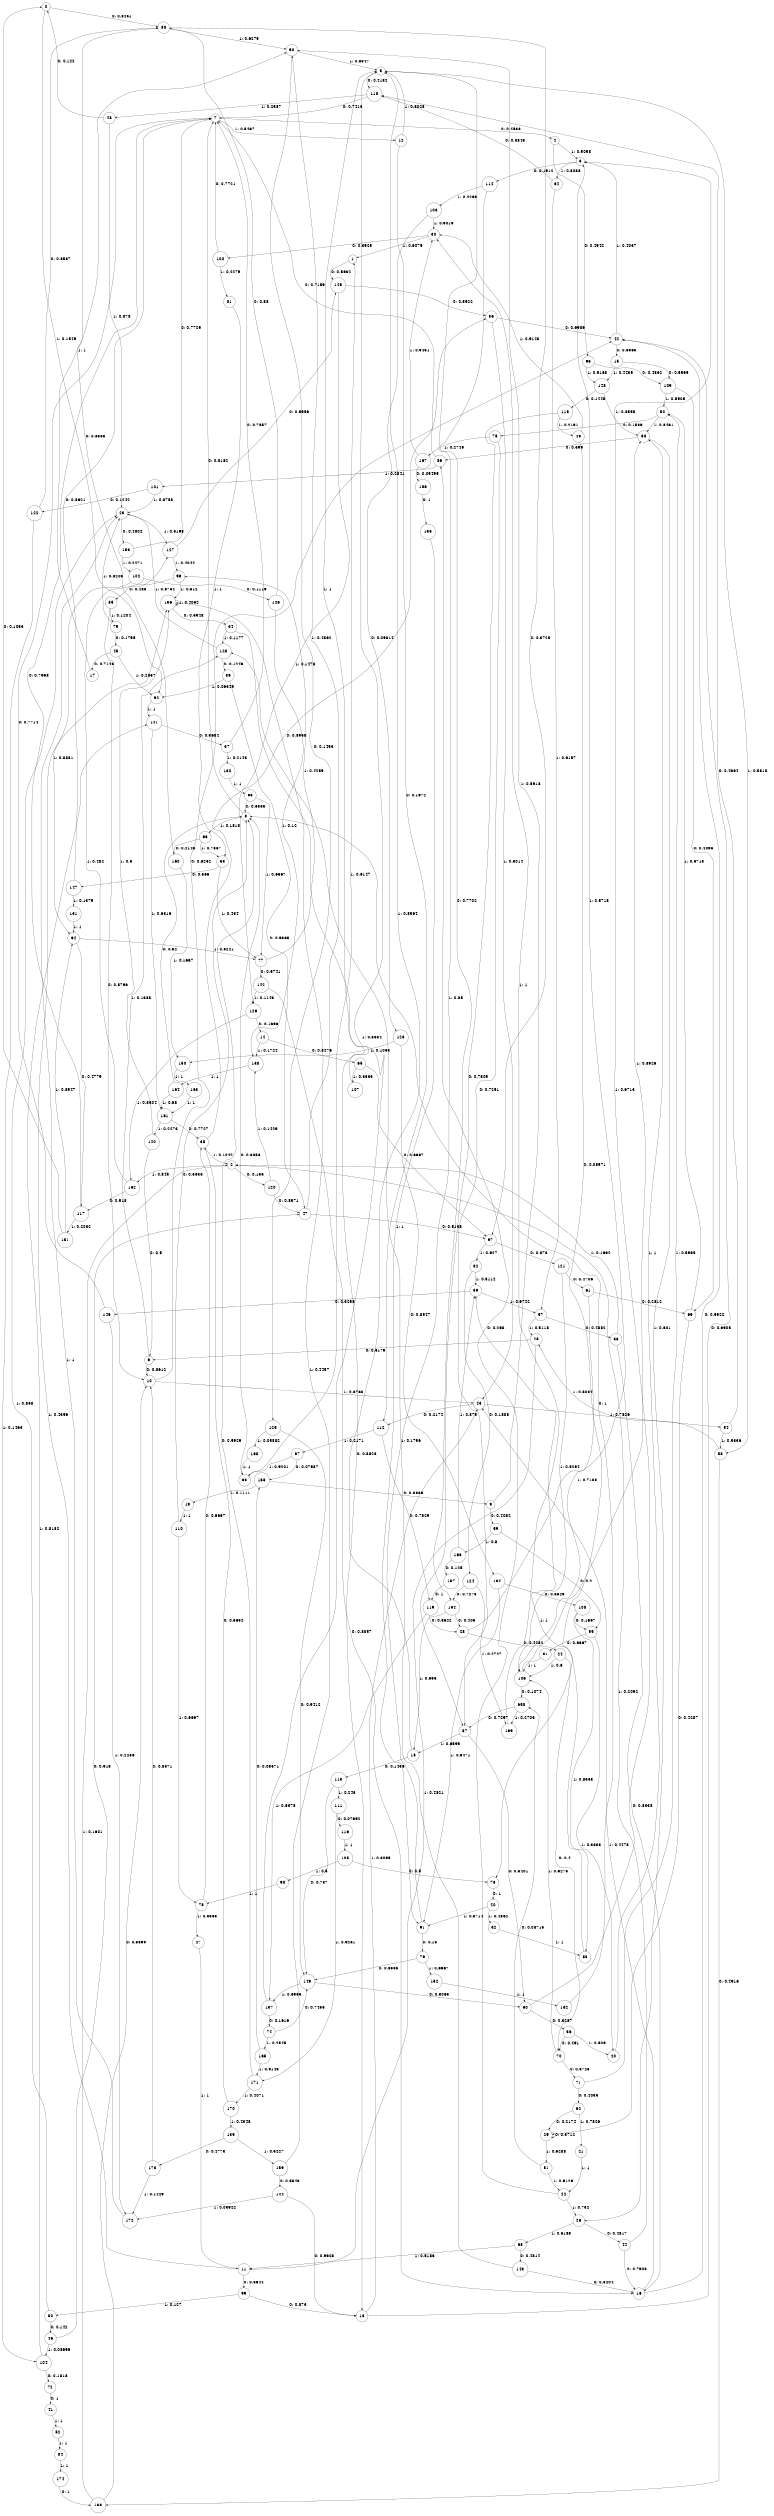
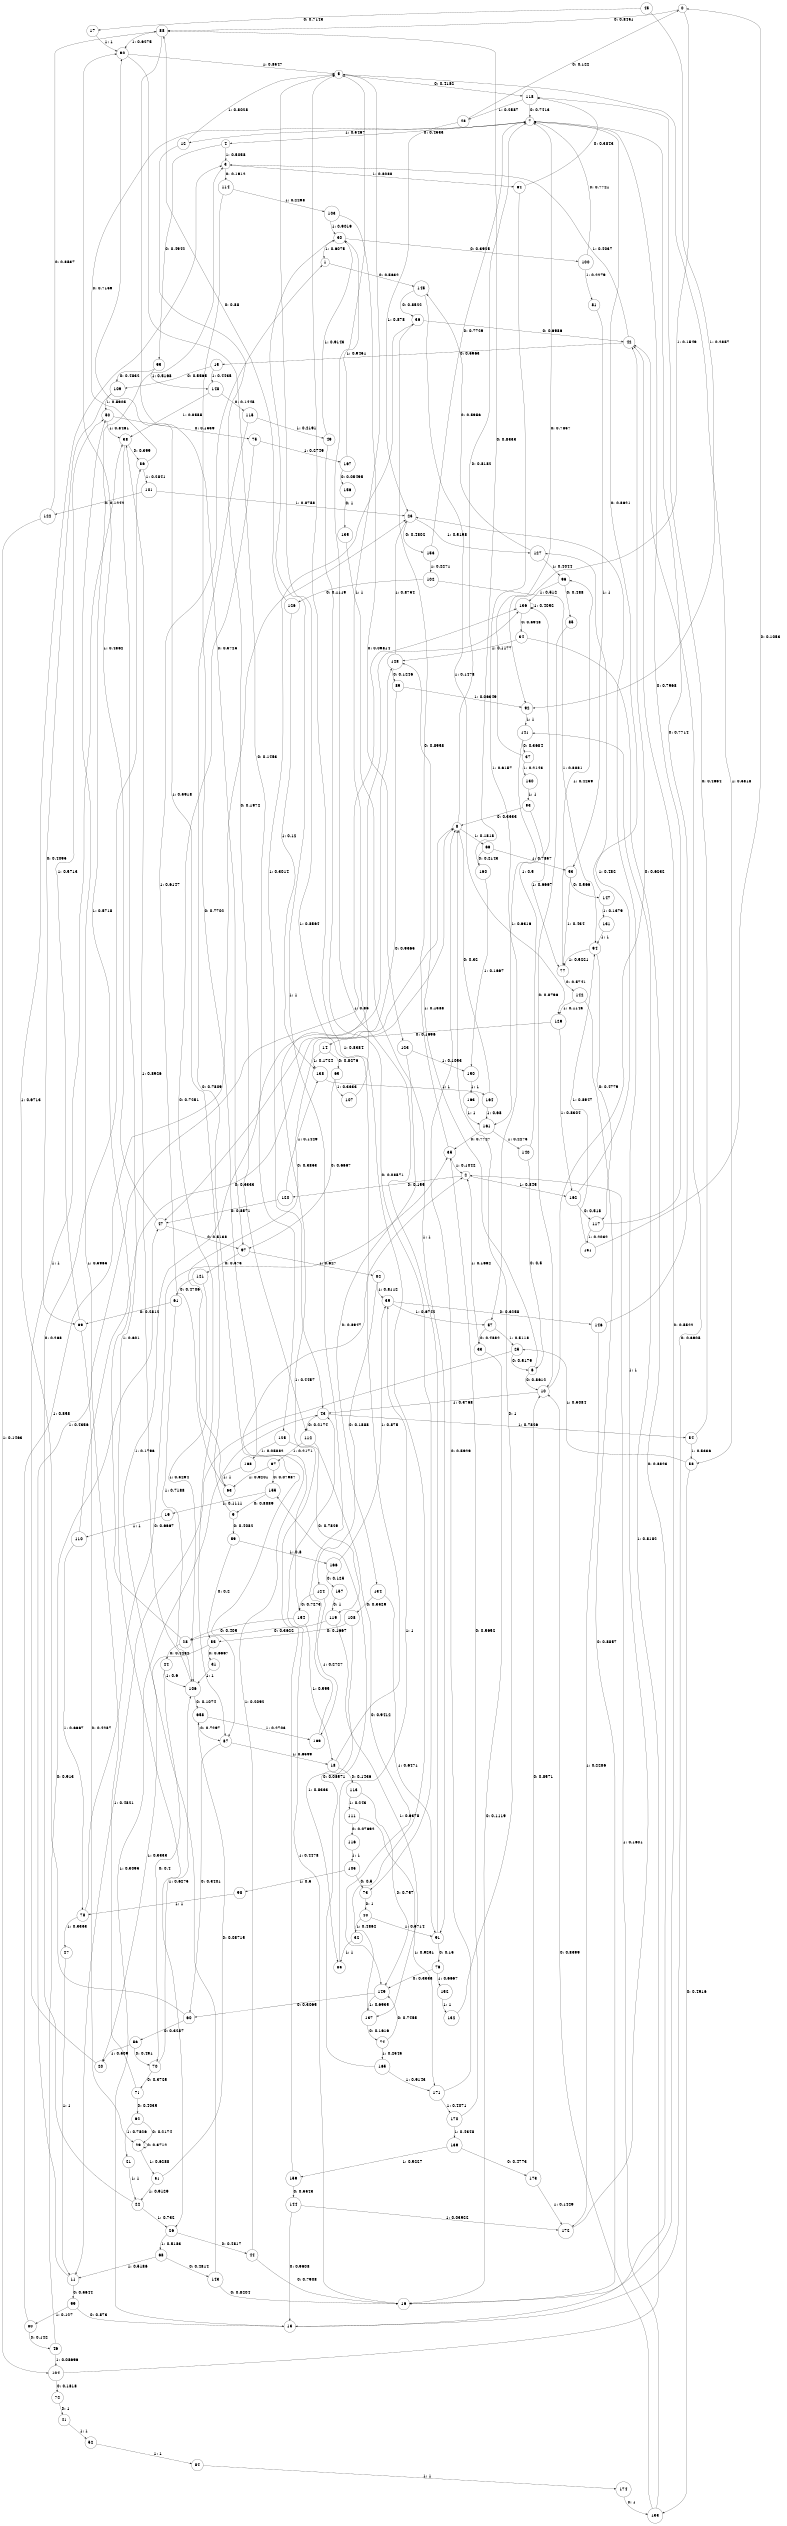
node "79": removed
edge "33" -> "16": label "0: 0.8338   " -> "0: 0.1119   "
